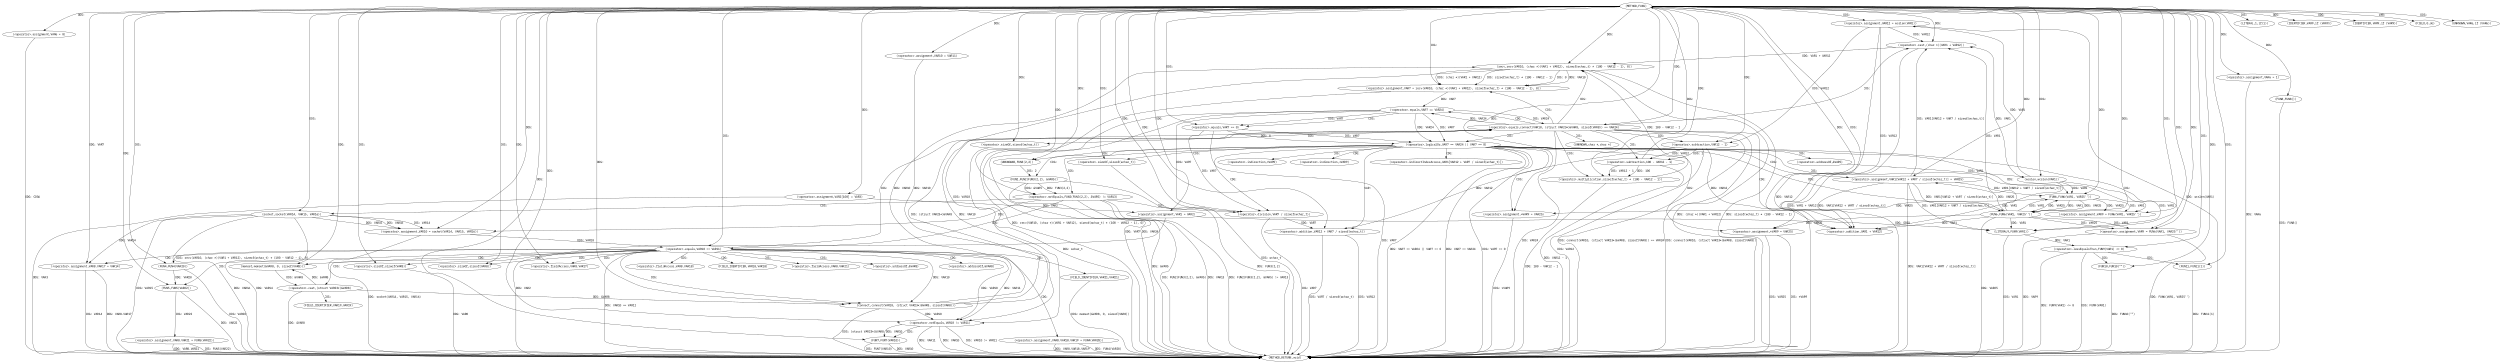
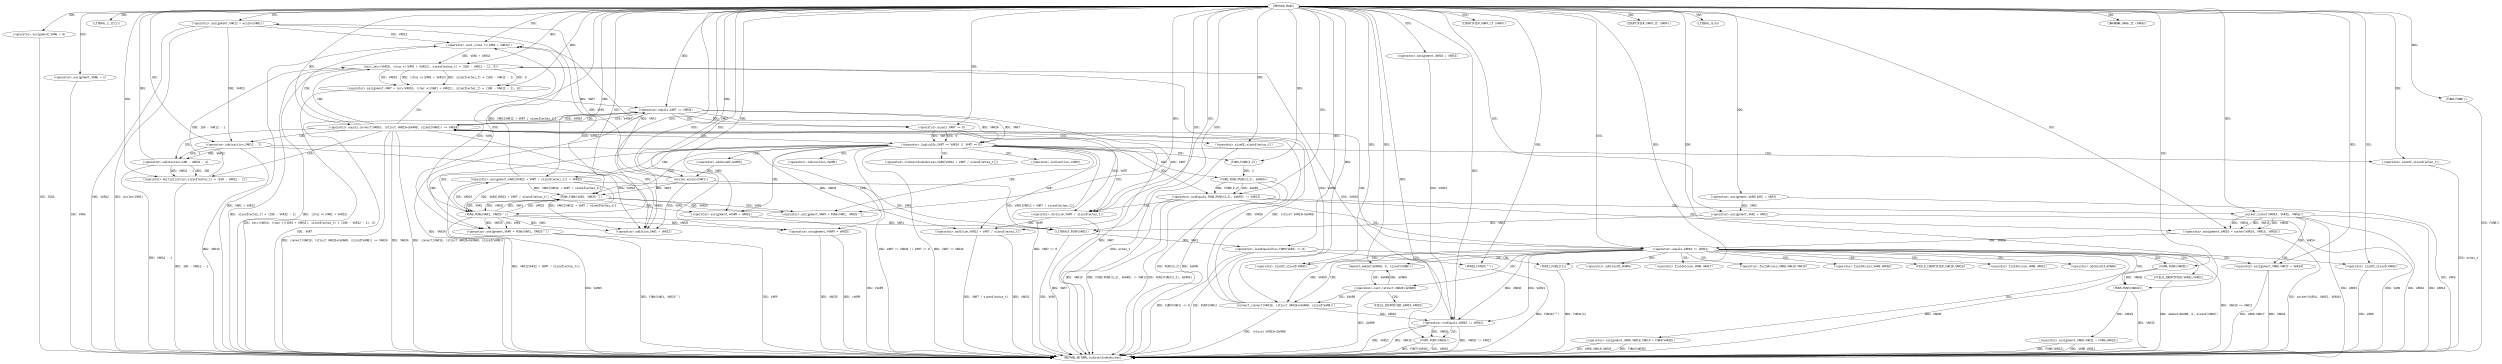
edge "(METHOD,FUN1)" -> "(<operator>.fieldAccess,VAR8.VAR17)": now "(METHOD,FUN1)" -> "(<operator>.equals,VAR7 == VAR24)"
node "(FIELD,0,do)": label "(FIELD,0,do)" -> "(LITERAL,0,do)"
edge "(METHOD,FUN1)" -> "(<operator>.assignment,VAR8.VAR17 = VAR14)": label "DDG: VAR7" -> "DDG: "
node "(UNKNOWN,char *,char *)": removed
node "(UNKNOWN3,FUN3(2,2))": label "(UNKNOWN3,FUN3(2,2))" -> "(FUN3,FUN3(2,2))"
edge "(<operator>.assignment,VAR1 = VAR2)" -> "(LITERAL9,FUN9(VAR1))": label "DDG: DDG1" -> "DDG: VAR1"
edge "(<operator>.equals,VAR10 == VAR11)" -> "(FUN4,FUN4(VAR20))": label "DDG: recv(VAR10, (char *)(VAR1 + VAR12), sizeof(wchar_t) * (100 - VAR12 - 1), 0)" -> "CDG: "
node "(<operator>.fieldAccess,VAR8.VAR18.VAR19)": added
node "(METHOD_RETURN,void)": label "(METHOD_RETURN,void)" -> "(METHOD_RETURN,indirectIndexAccess)"
